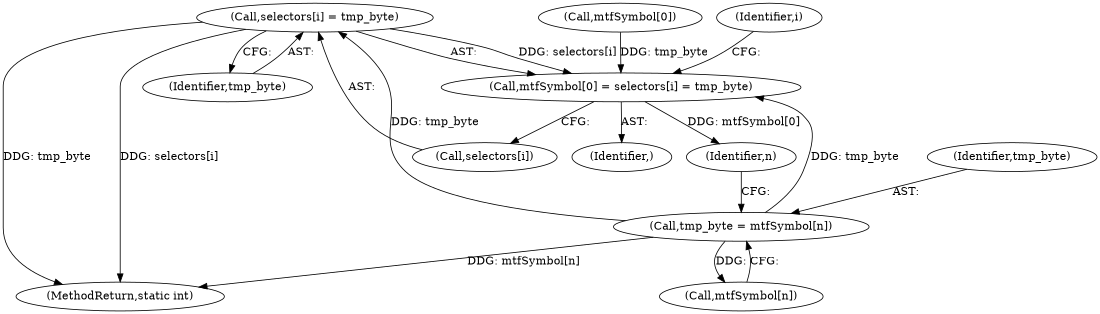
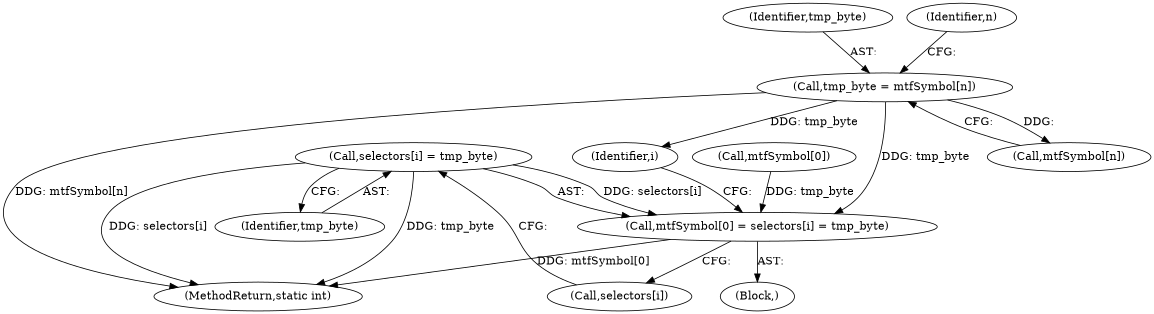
edge "(Call,selectors[i])" -> "(Call,selectors[i] = tmp_byte)": label "AST: " -> "CFG: "
edge "(Call,mtfSymbol[0] = selectors[i] = tmp_byte)" -> "(Identifier,n)": now "(Call,mtfSymbol[0] = selectors[i] = tmp_byte)" -> "(MethodReturn,static int)"
node "(Identifier,)": label "(Identifier,)" -> "(Block,)"
edge "(Call,tmp_byte = mtfSymbol[n])" -> "(Call,selectors[i] = tmp_byte)": now "(Call,tmp_byte = mtfSymbol[n])" -> "(Identifier,i)"
